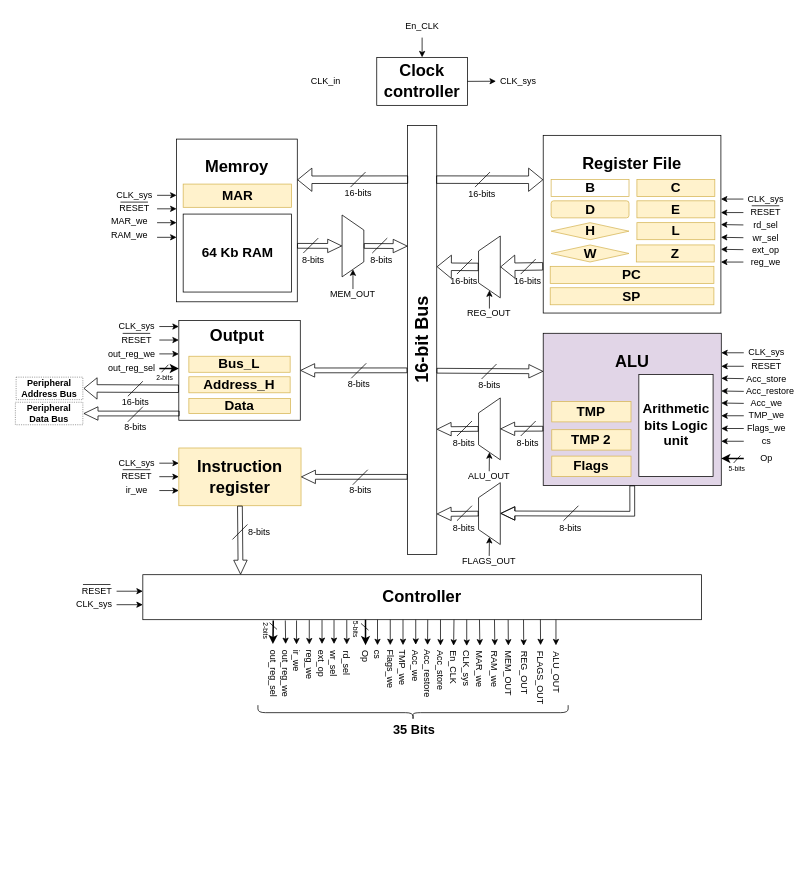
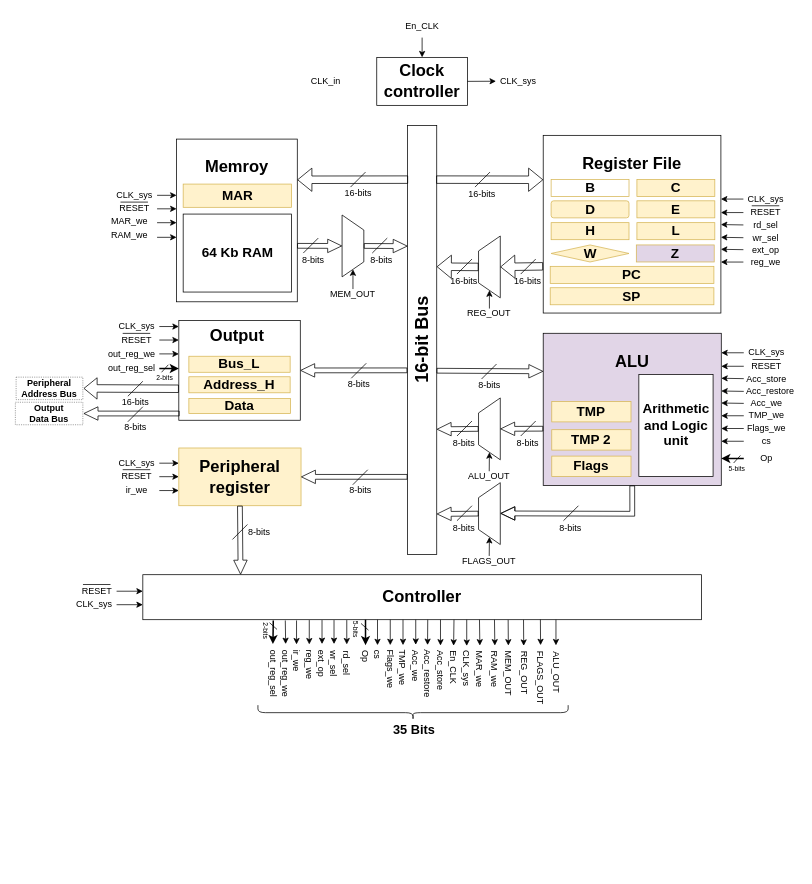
node "H": shape diamond -> rectangle
node "Z": fillcolor #fff2cc -> #e1d5e7
node "Peripheral Data Bus": label "Peripheral Data Bus" -> "Output Data Bus"
node "Arithmetic bits Logic unit": label "Arithmetic bits Logic unit" -> "Arithmetic and Logic unit"
node "Instruction register": label "Instruction register" -> "Peripheral register"
